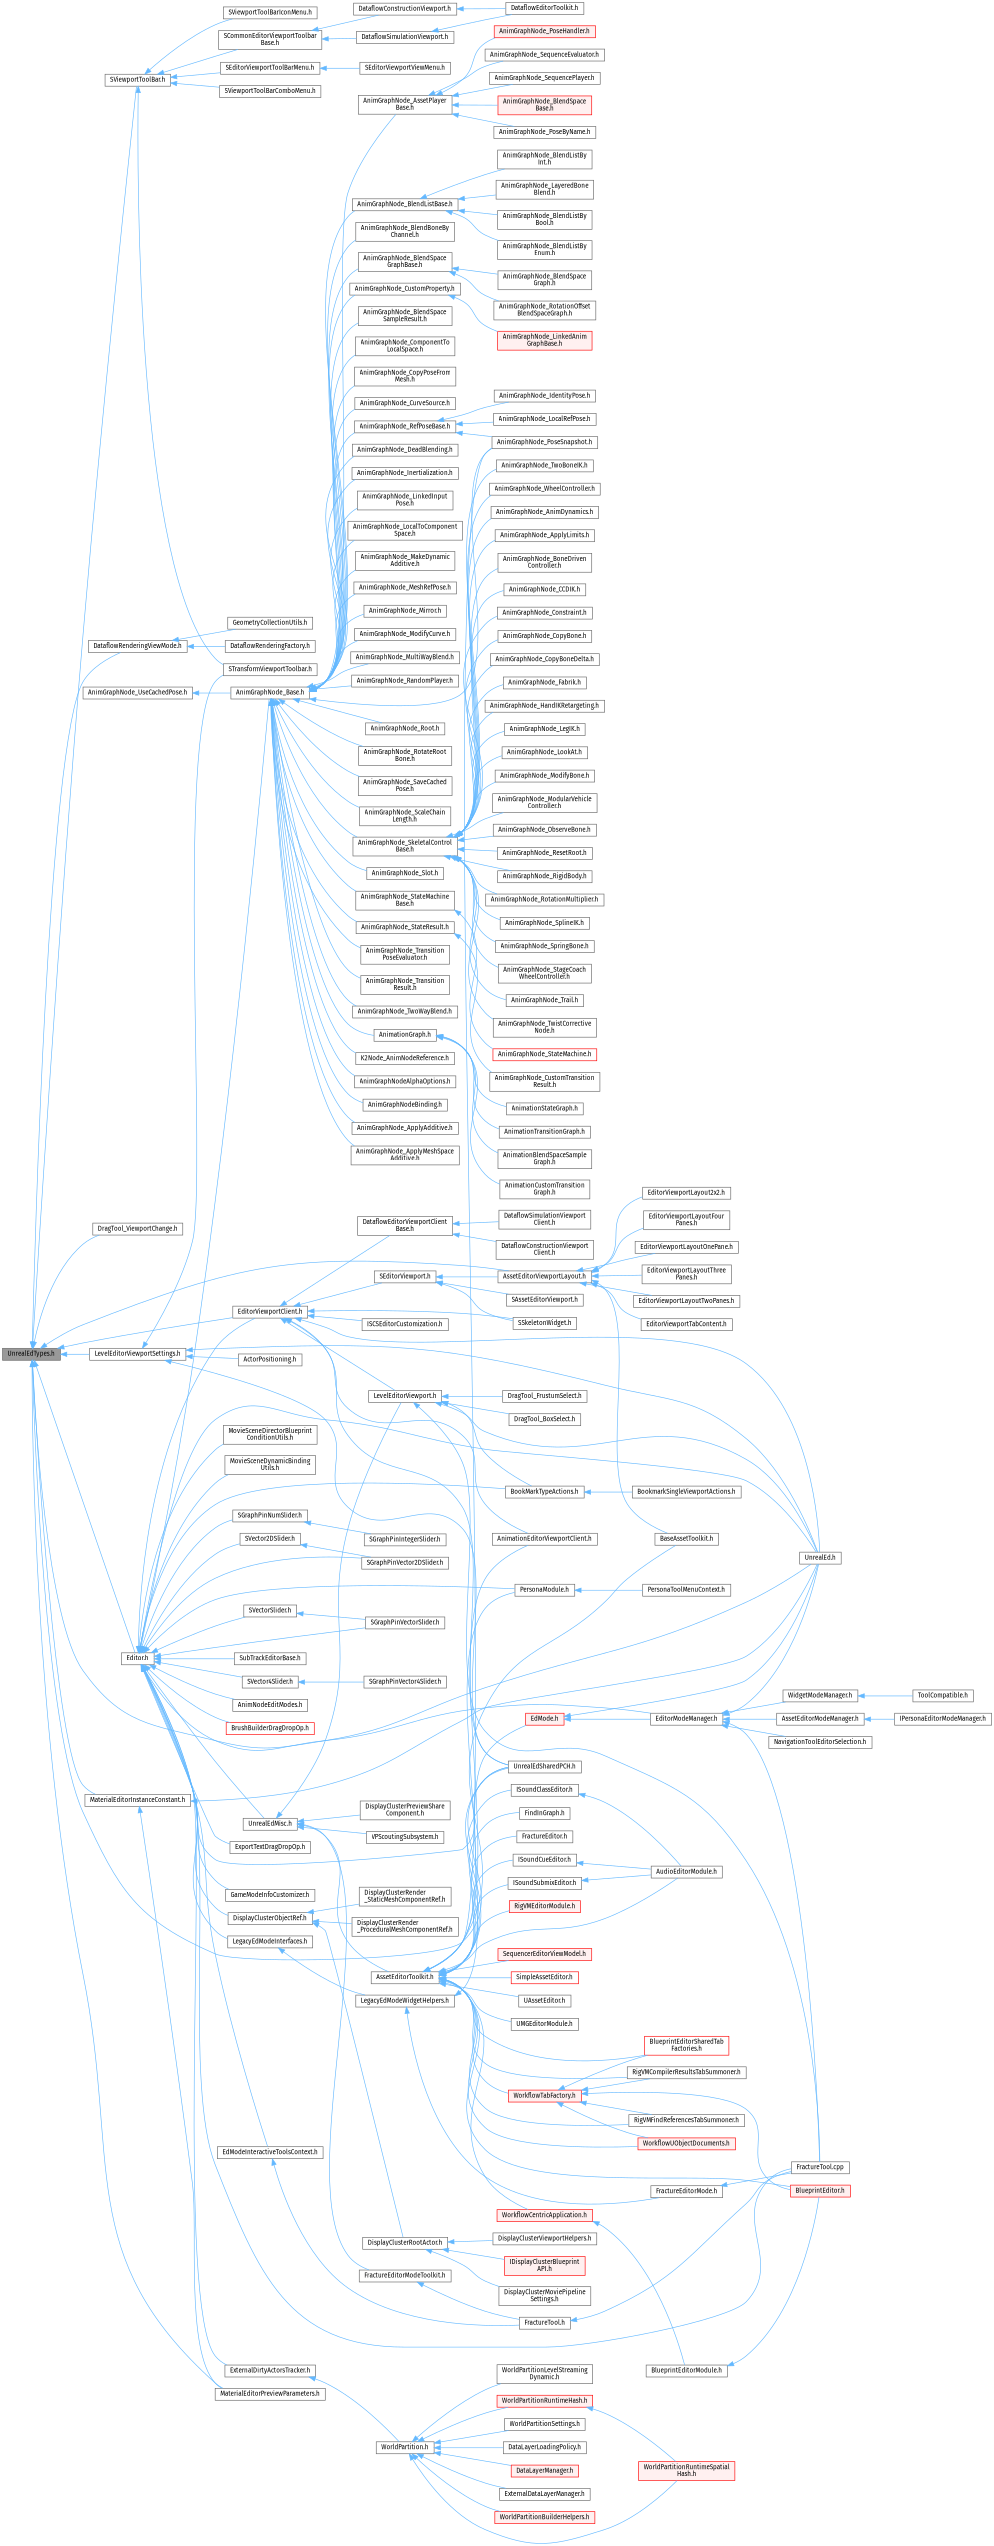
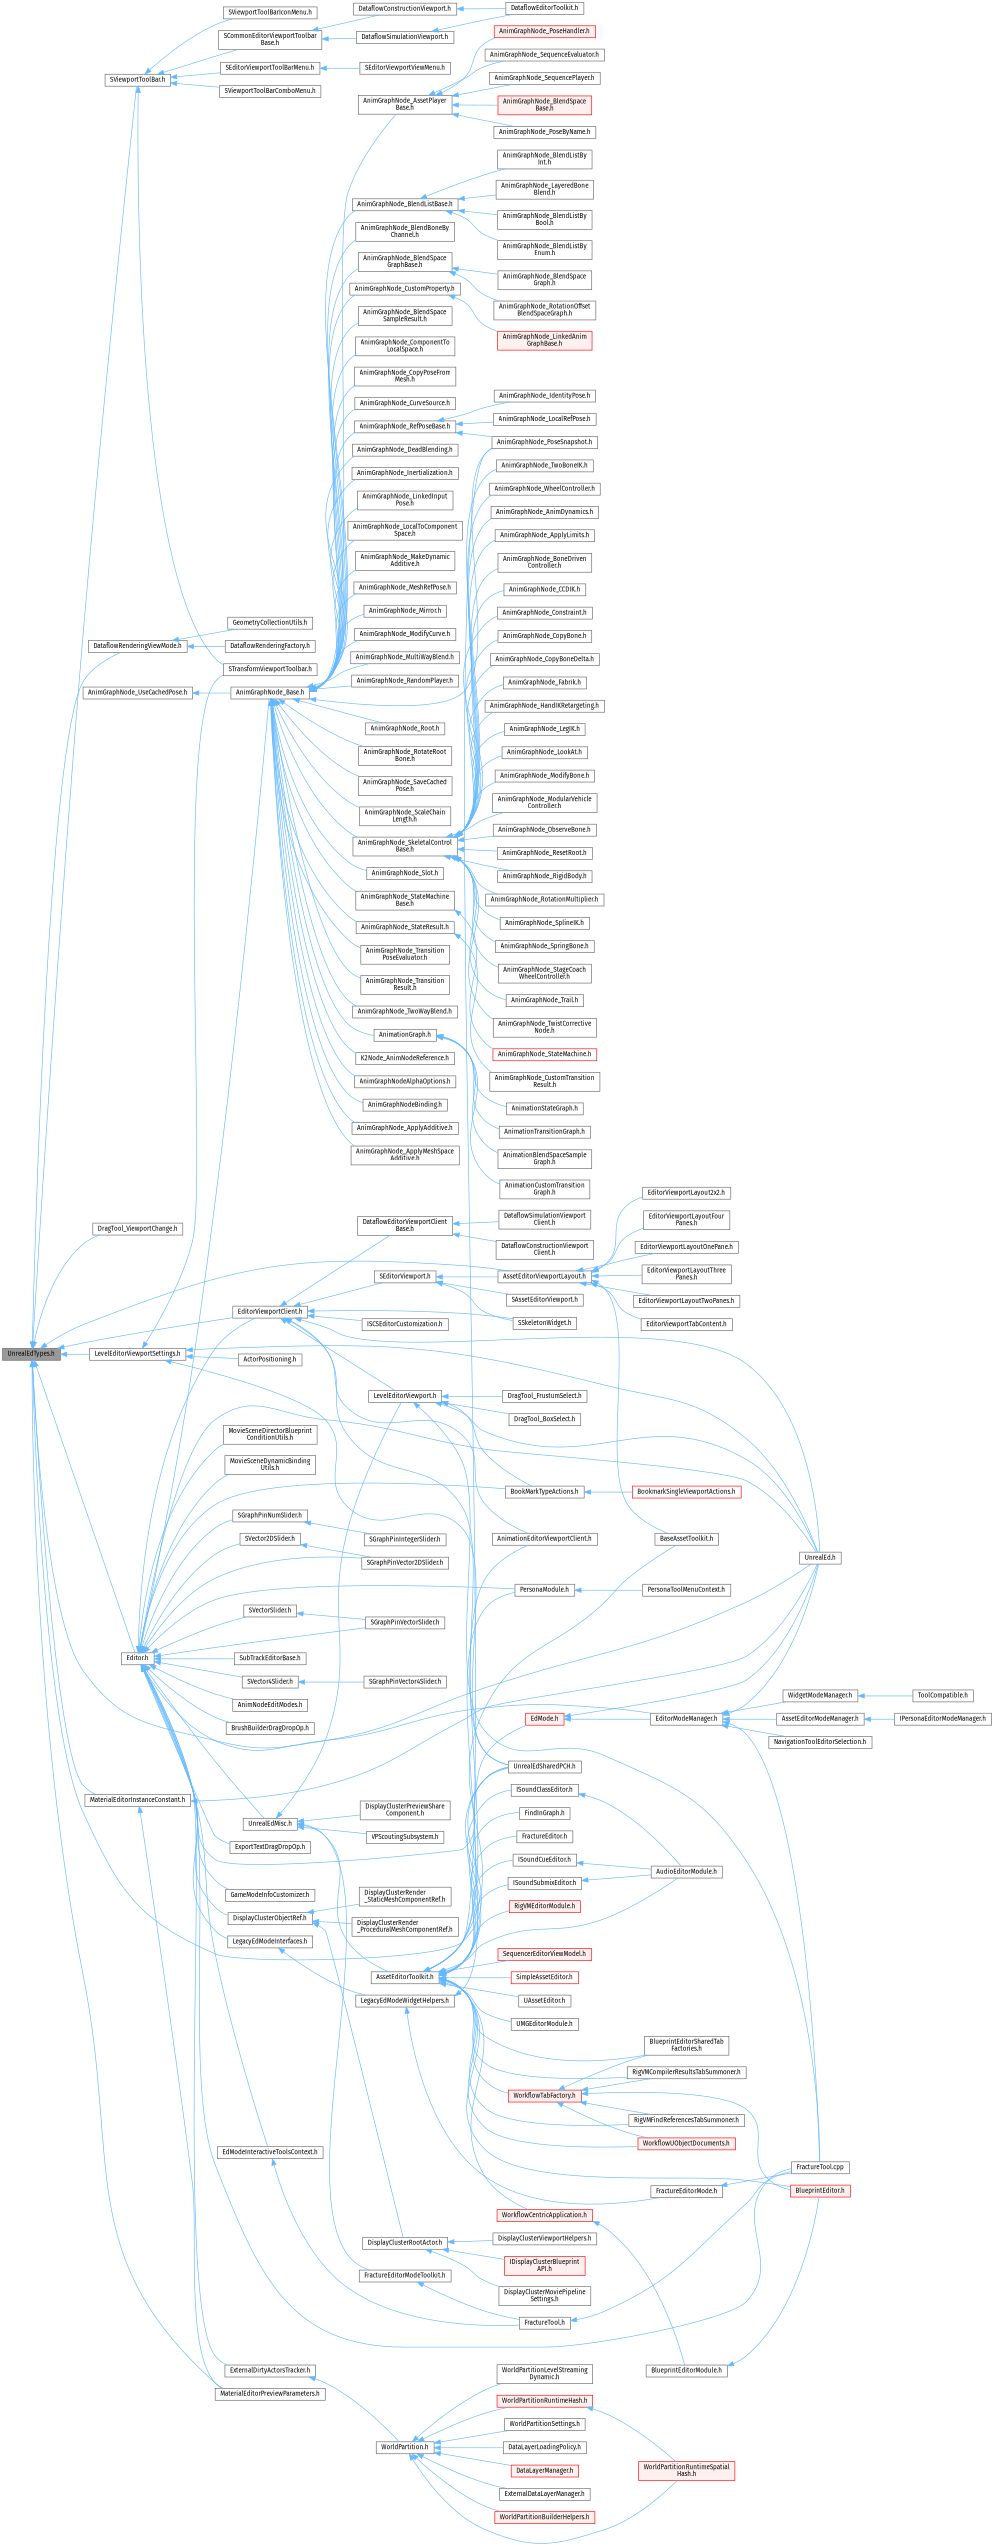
node "BookmarkSingleViewportActions.h": color grey40 -> red
node "BrushBuilderDragDropOp.h": color red -> grey40
node "BlueprintEditorSharedTab Factories.h": color red -> grey40
